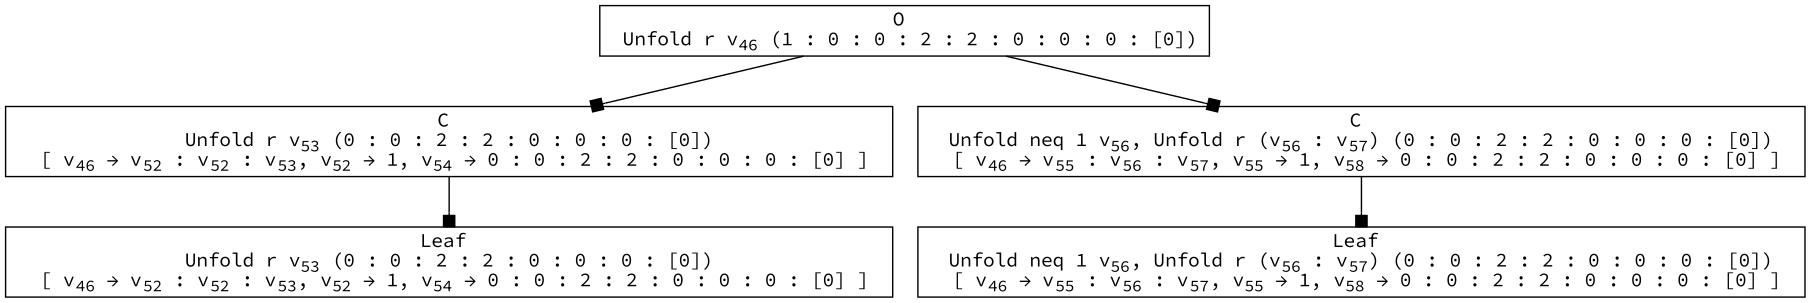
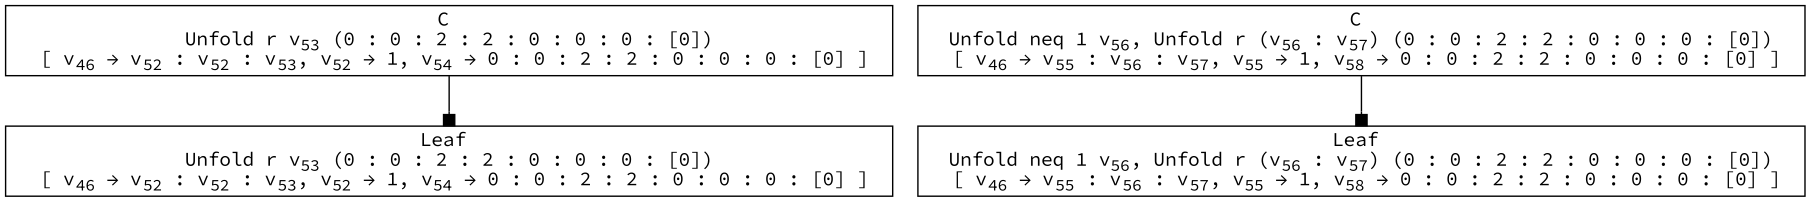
node "O": removed
